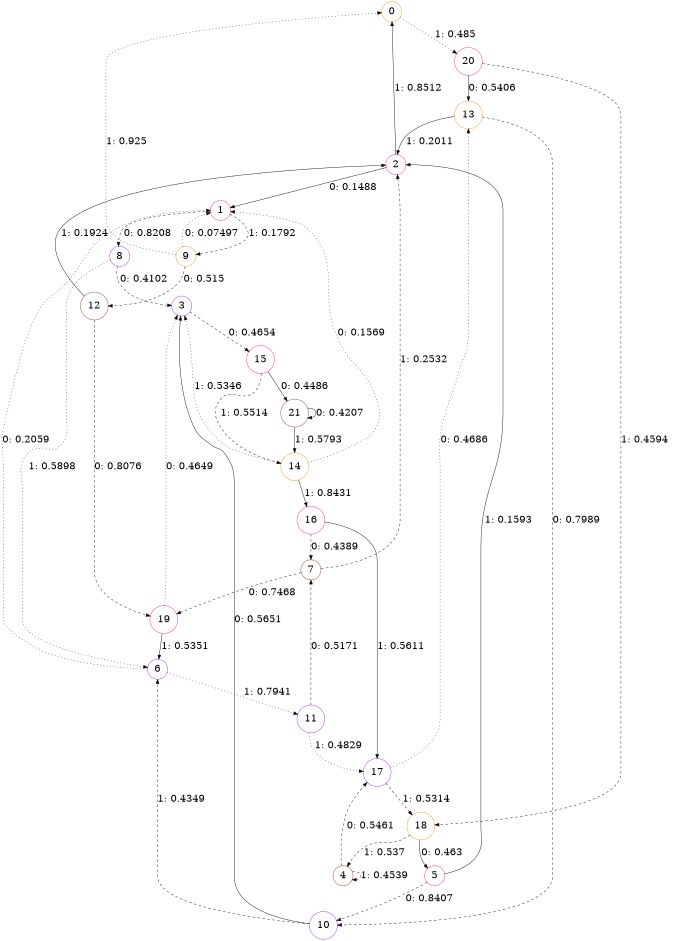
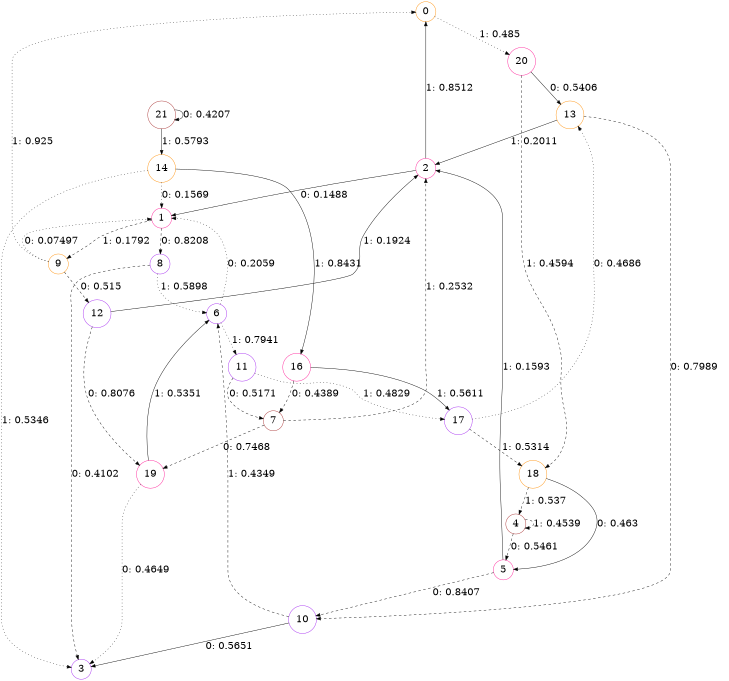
node "12": color brown -> purple
node "15": removed
edge "4" -> "17": now "4" -> "5"
